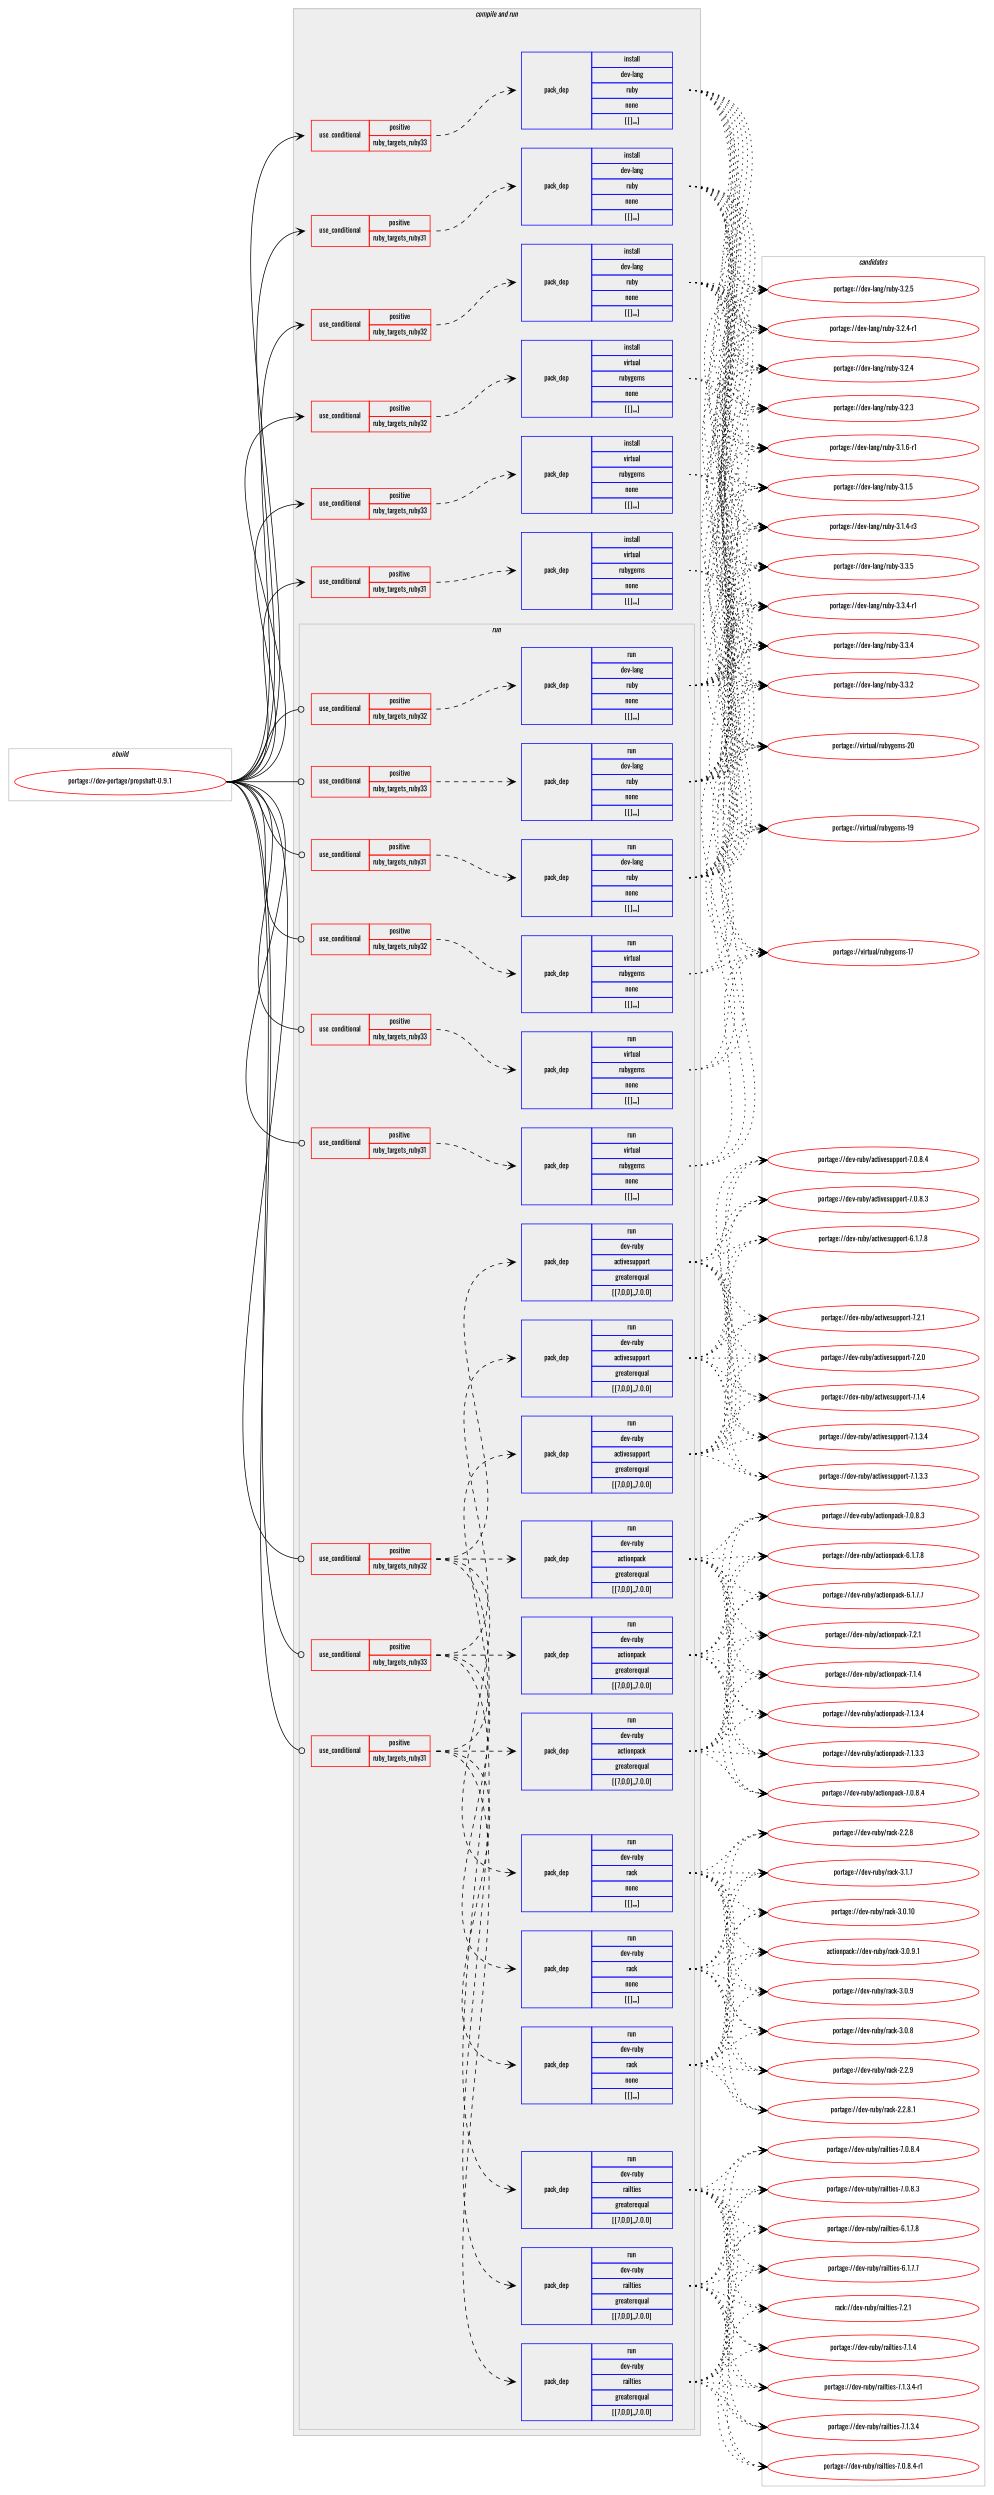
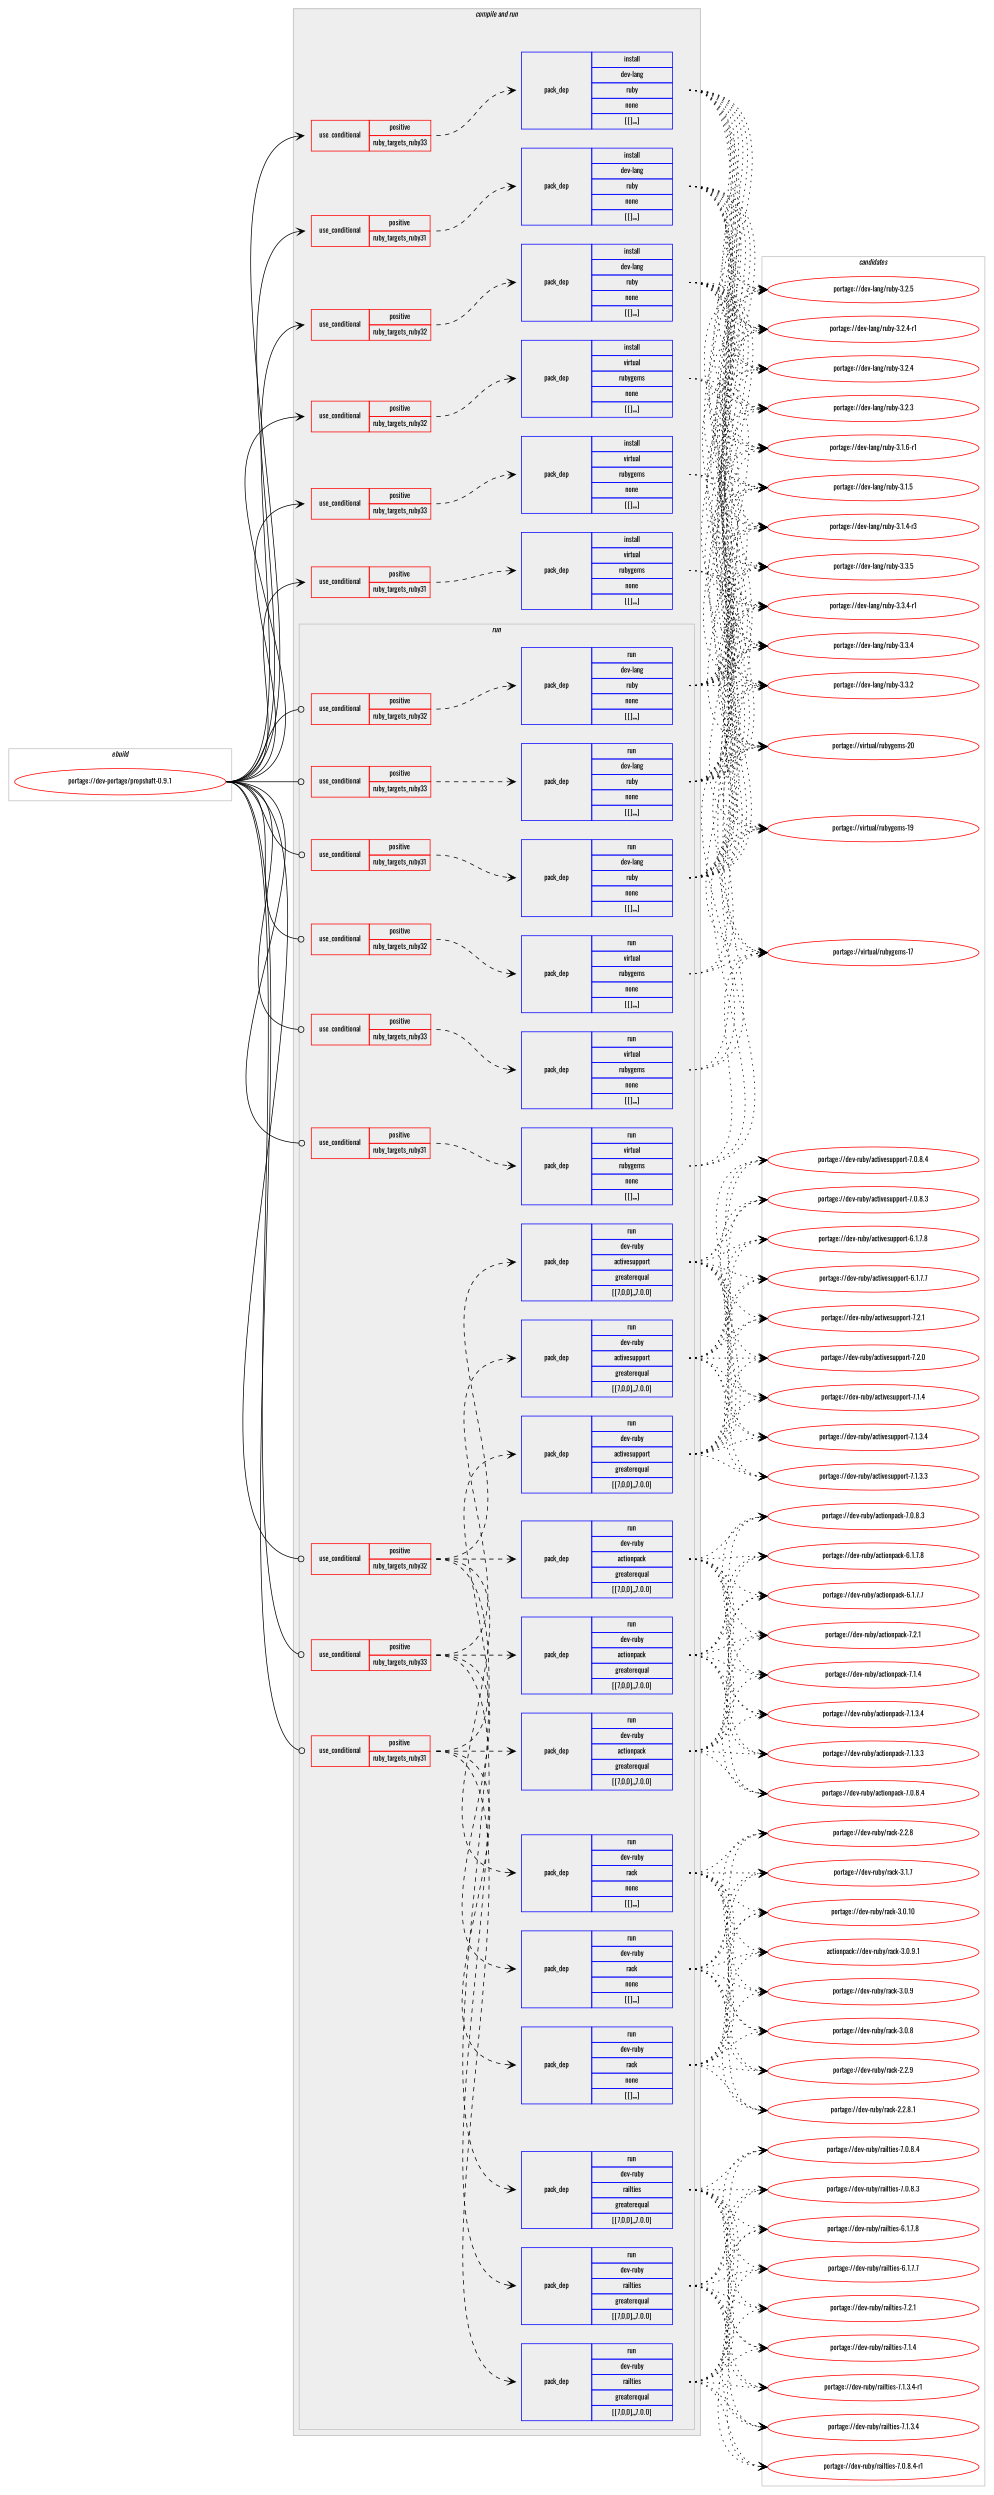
node "portage://dev-ruby/activesupport-6.1.7.7": added
node "rack://dev-ruby/railties-7.2.1": label "rack://dev-ruby/railties-7.2.1" -> "portage://dev-ruby/railties-7.2.1"
